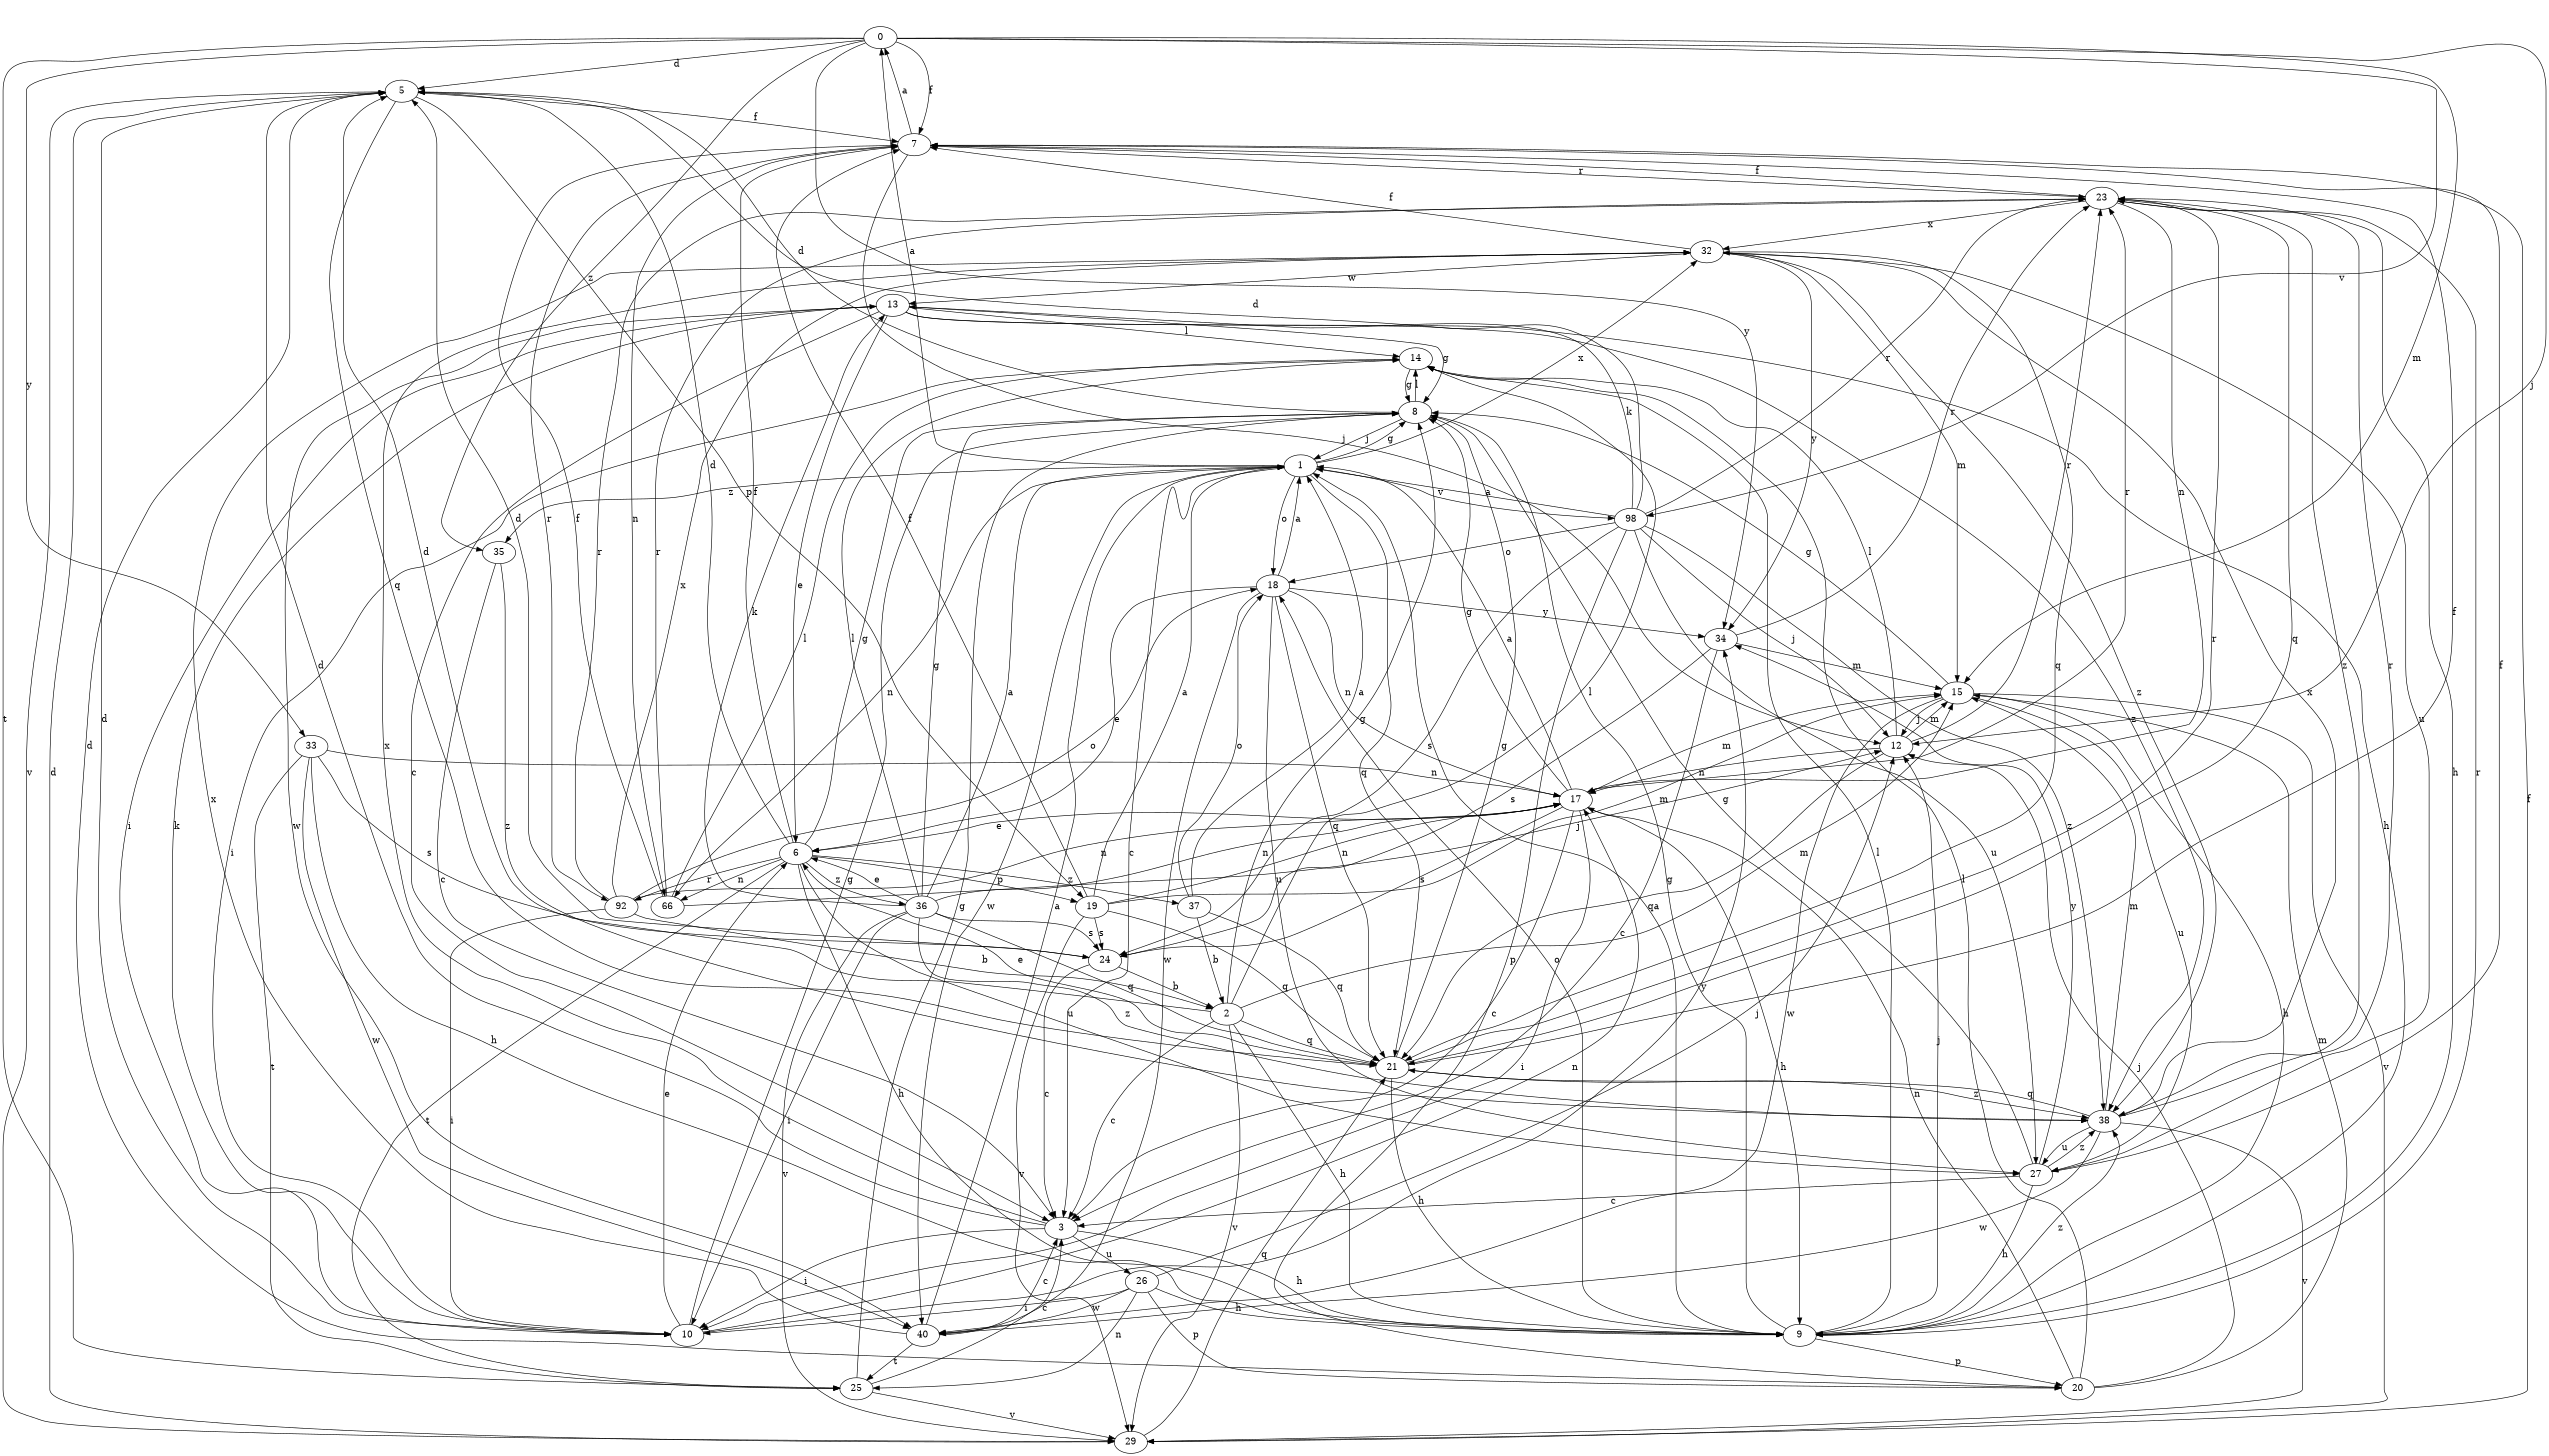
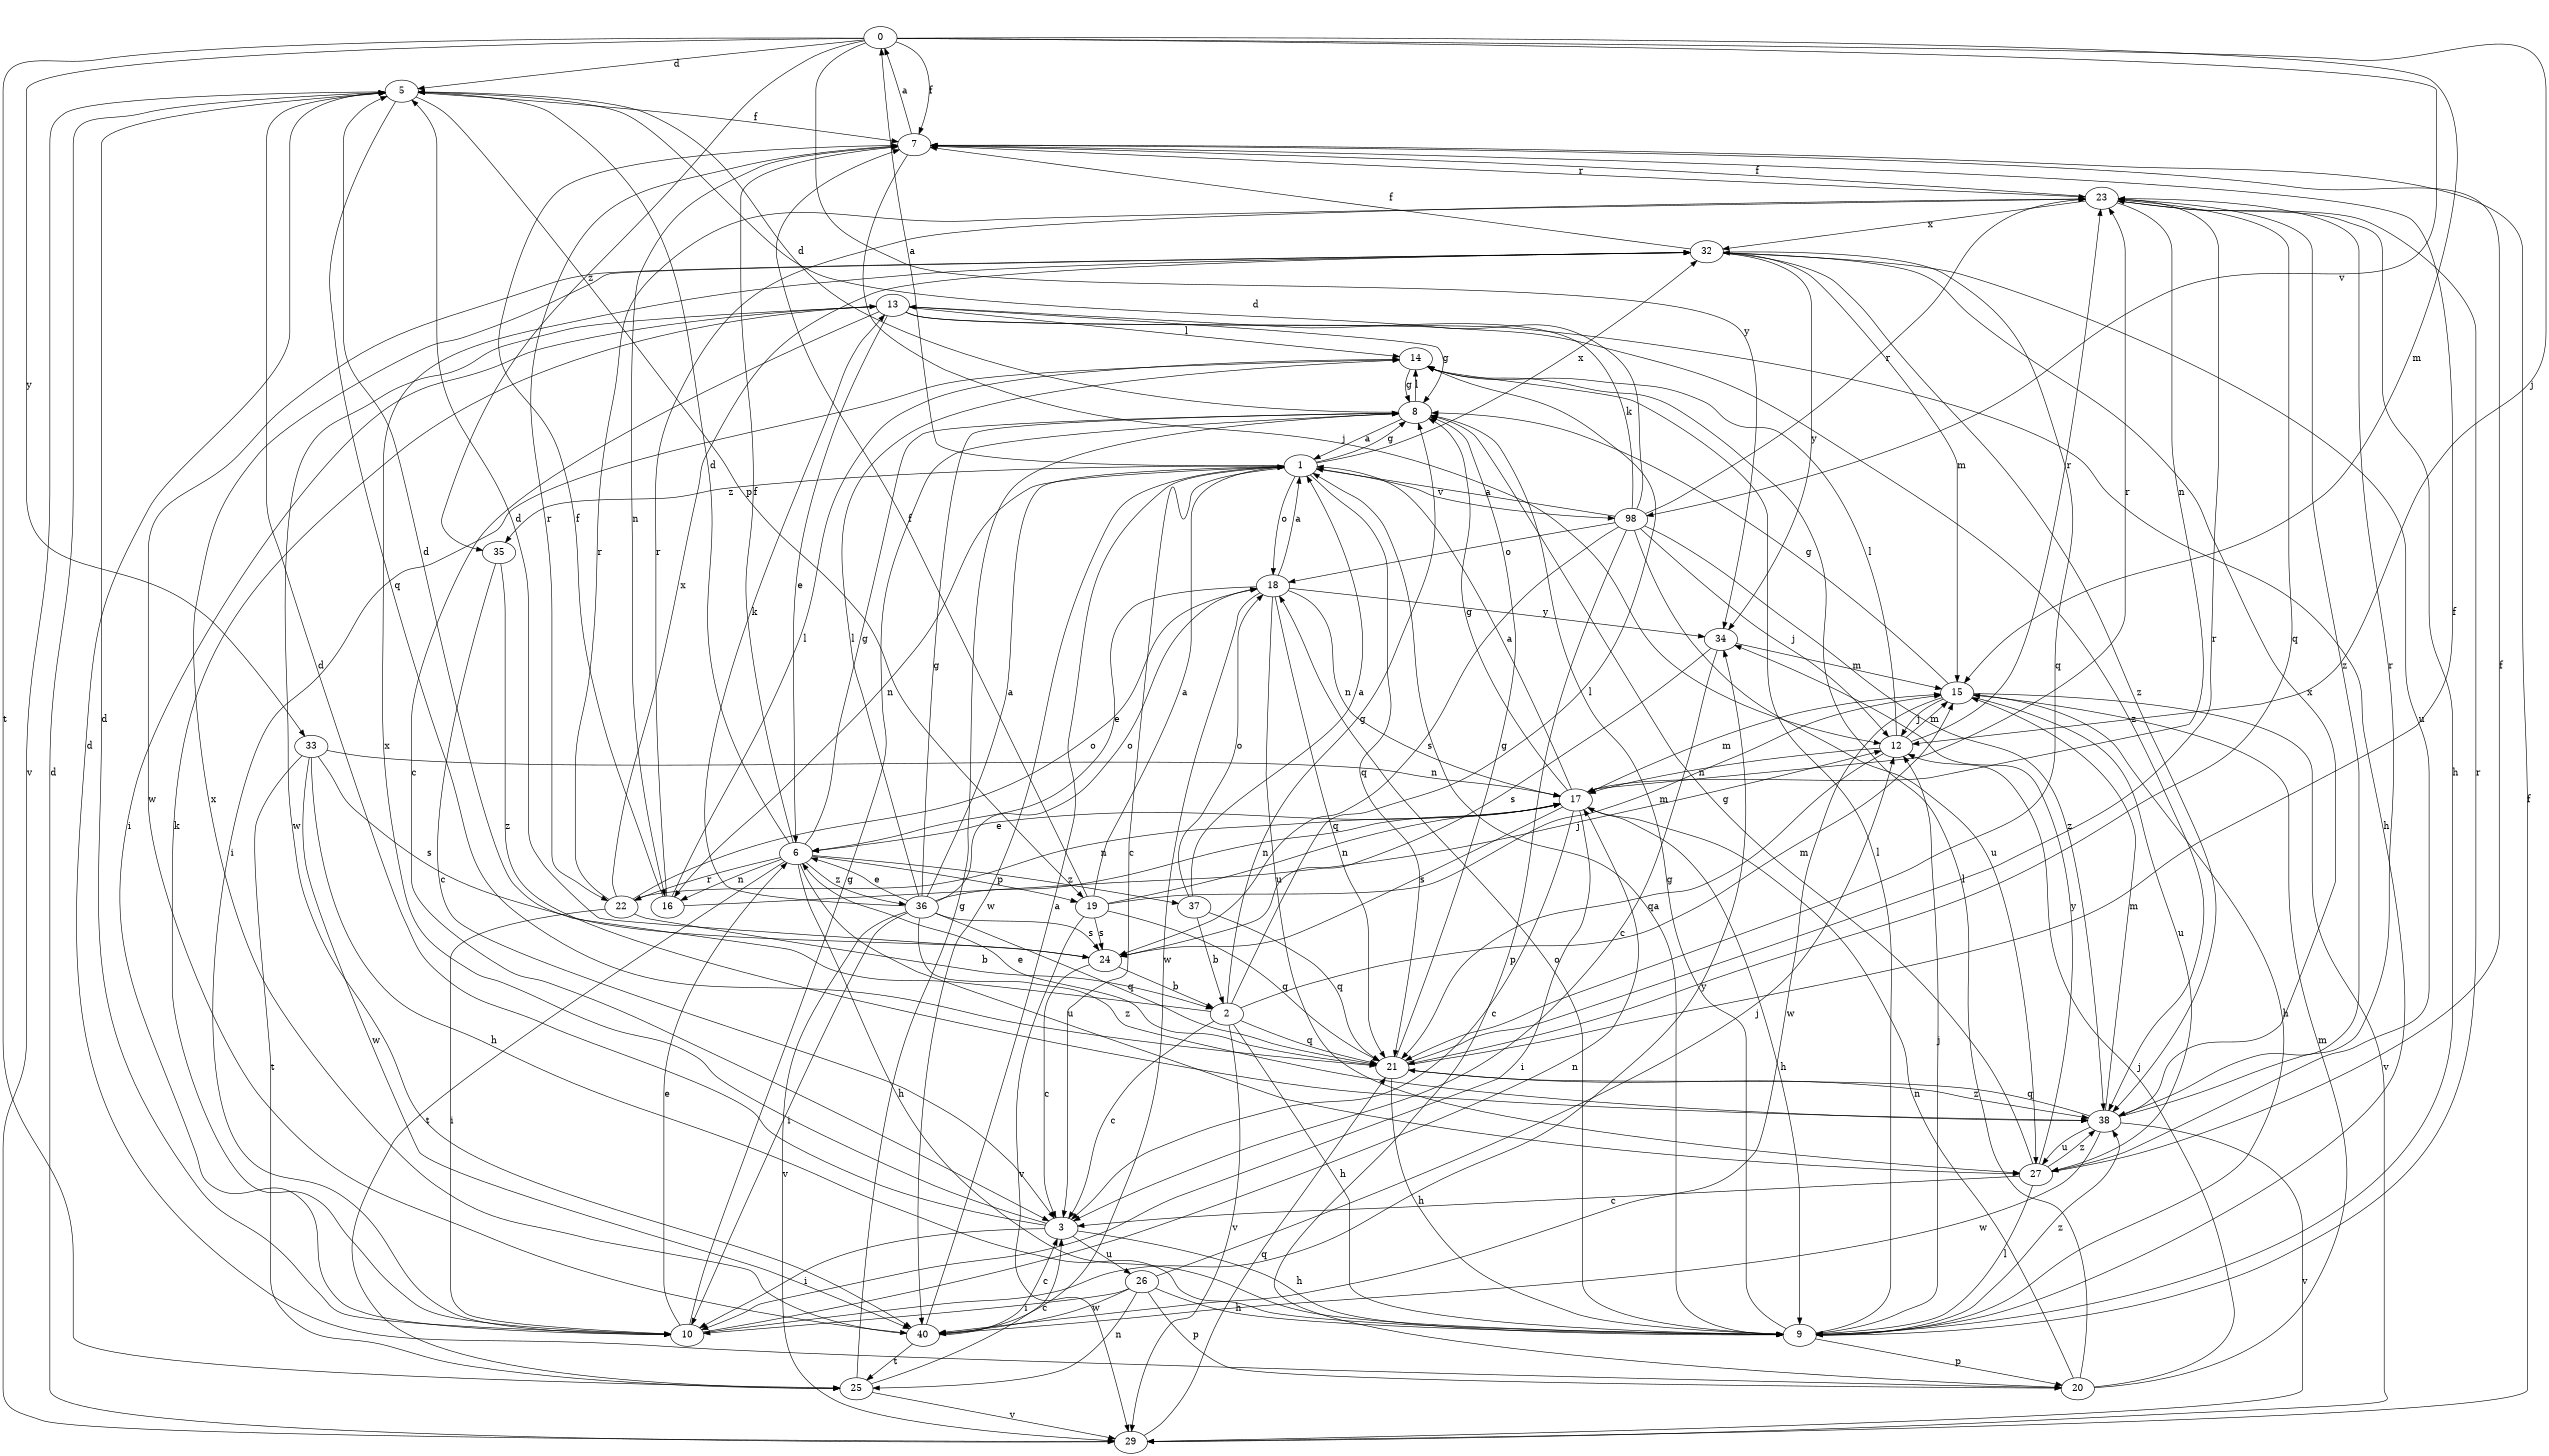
edge "32" -> "13": now "32" -> "40"
edge "8" -> "1": label "j" -> "a"
edge "34" -> "23": removed, label "r"
edge "36" -> "18": added, label "o"
node "92": label "92" -> "22"
node "66": label "66" -> "16"
edge "27" -> "9": label "h" -> "l"
